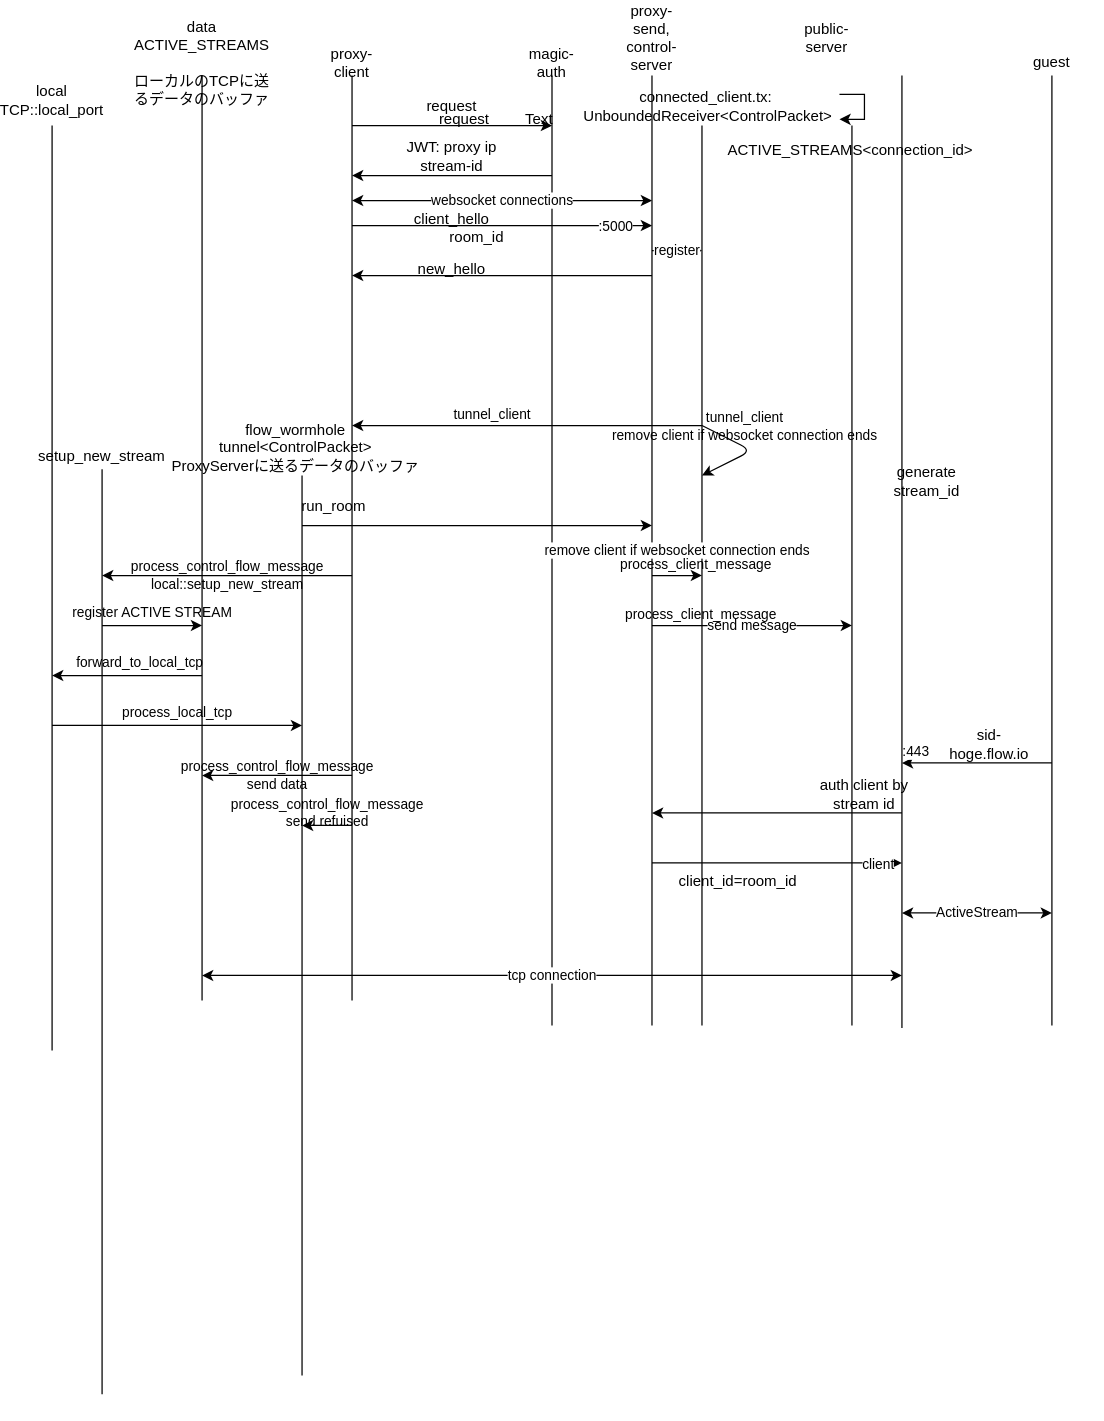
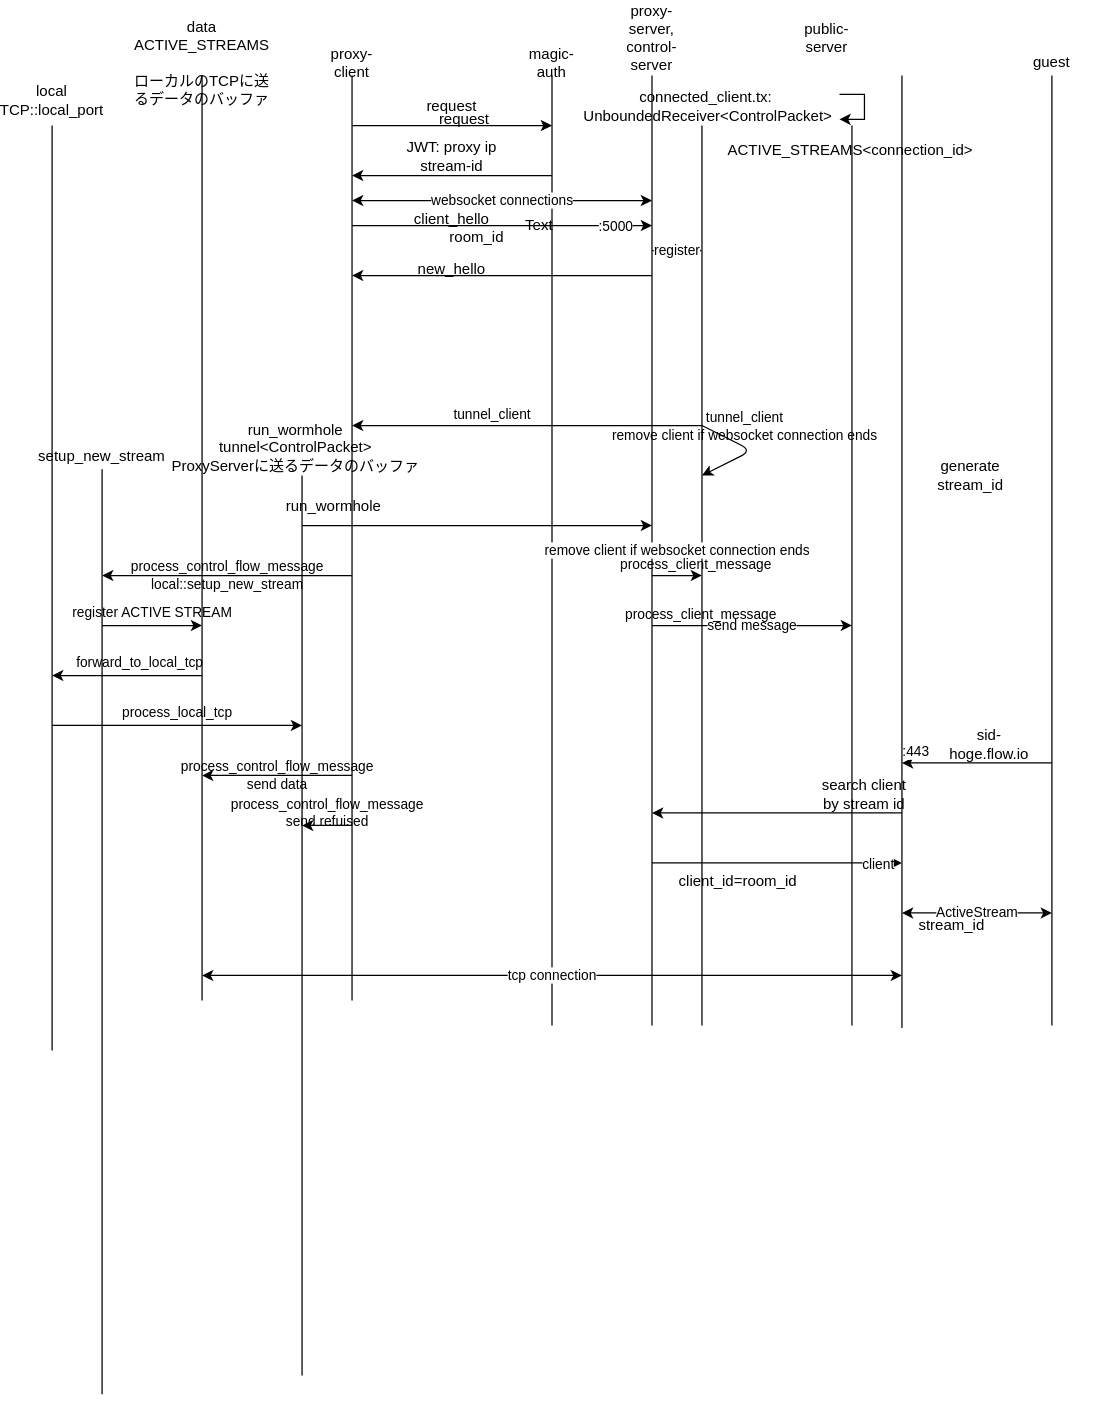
node "proxy-send, control-server": label "proxy-send, control-server" -> "proxy-server, control-server"
node "Text": moved (539, 119) -> (539, 226)
node "flow_wormhole tunnel<ControlPacket> ProxyServerに送るデータのバッファ": label "flow_wormhole tunnel<ControlPacket> ProxyServerに送るデータのバッファ" -> "run_wormhole tunnel<ControlPacket> ProxyServerに送るデータのバッファ"
node "generate stream_id": moved (927, 482) -> (971, 476)
node "run_room": label "run_room" -> "run_wormhole"
node "auth client by stream id": label "auth client by stream id" -> "search client by stream id"
node "stream_id": added
